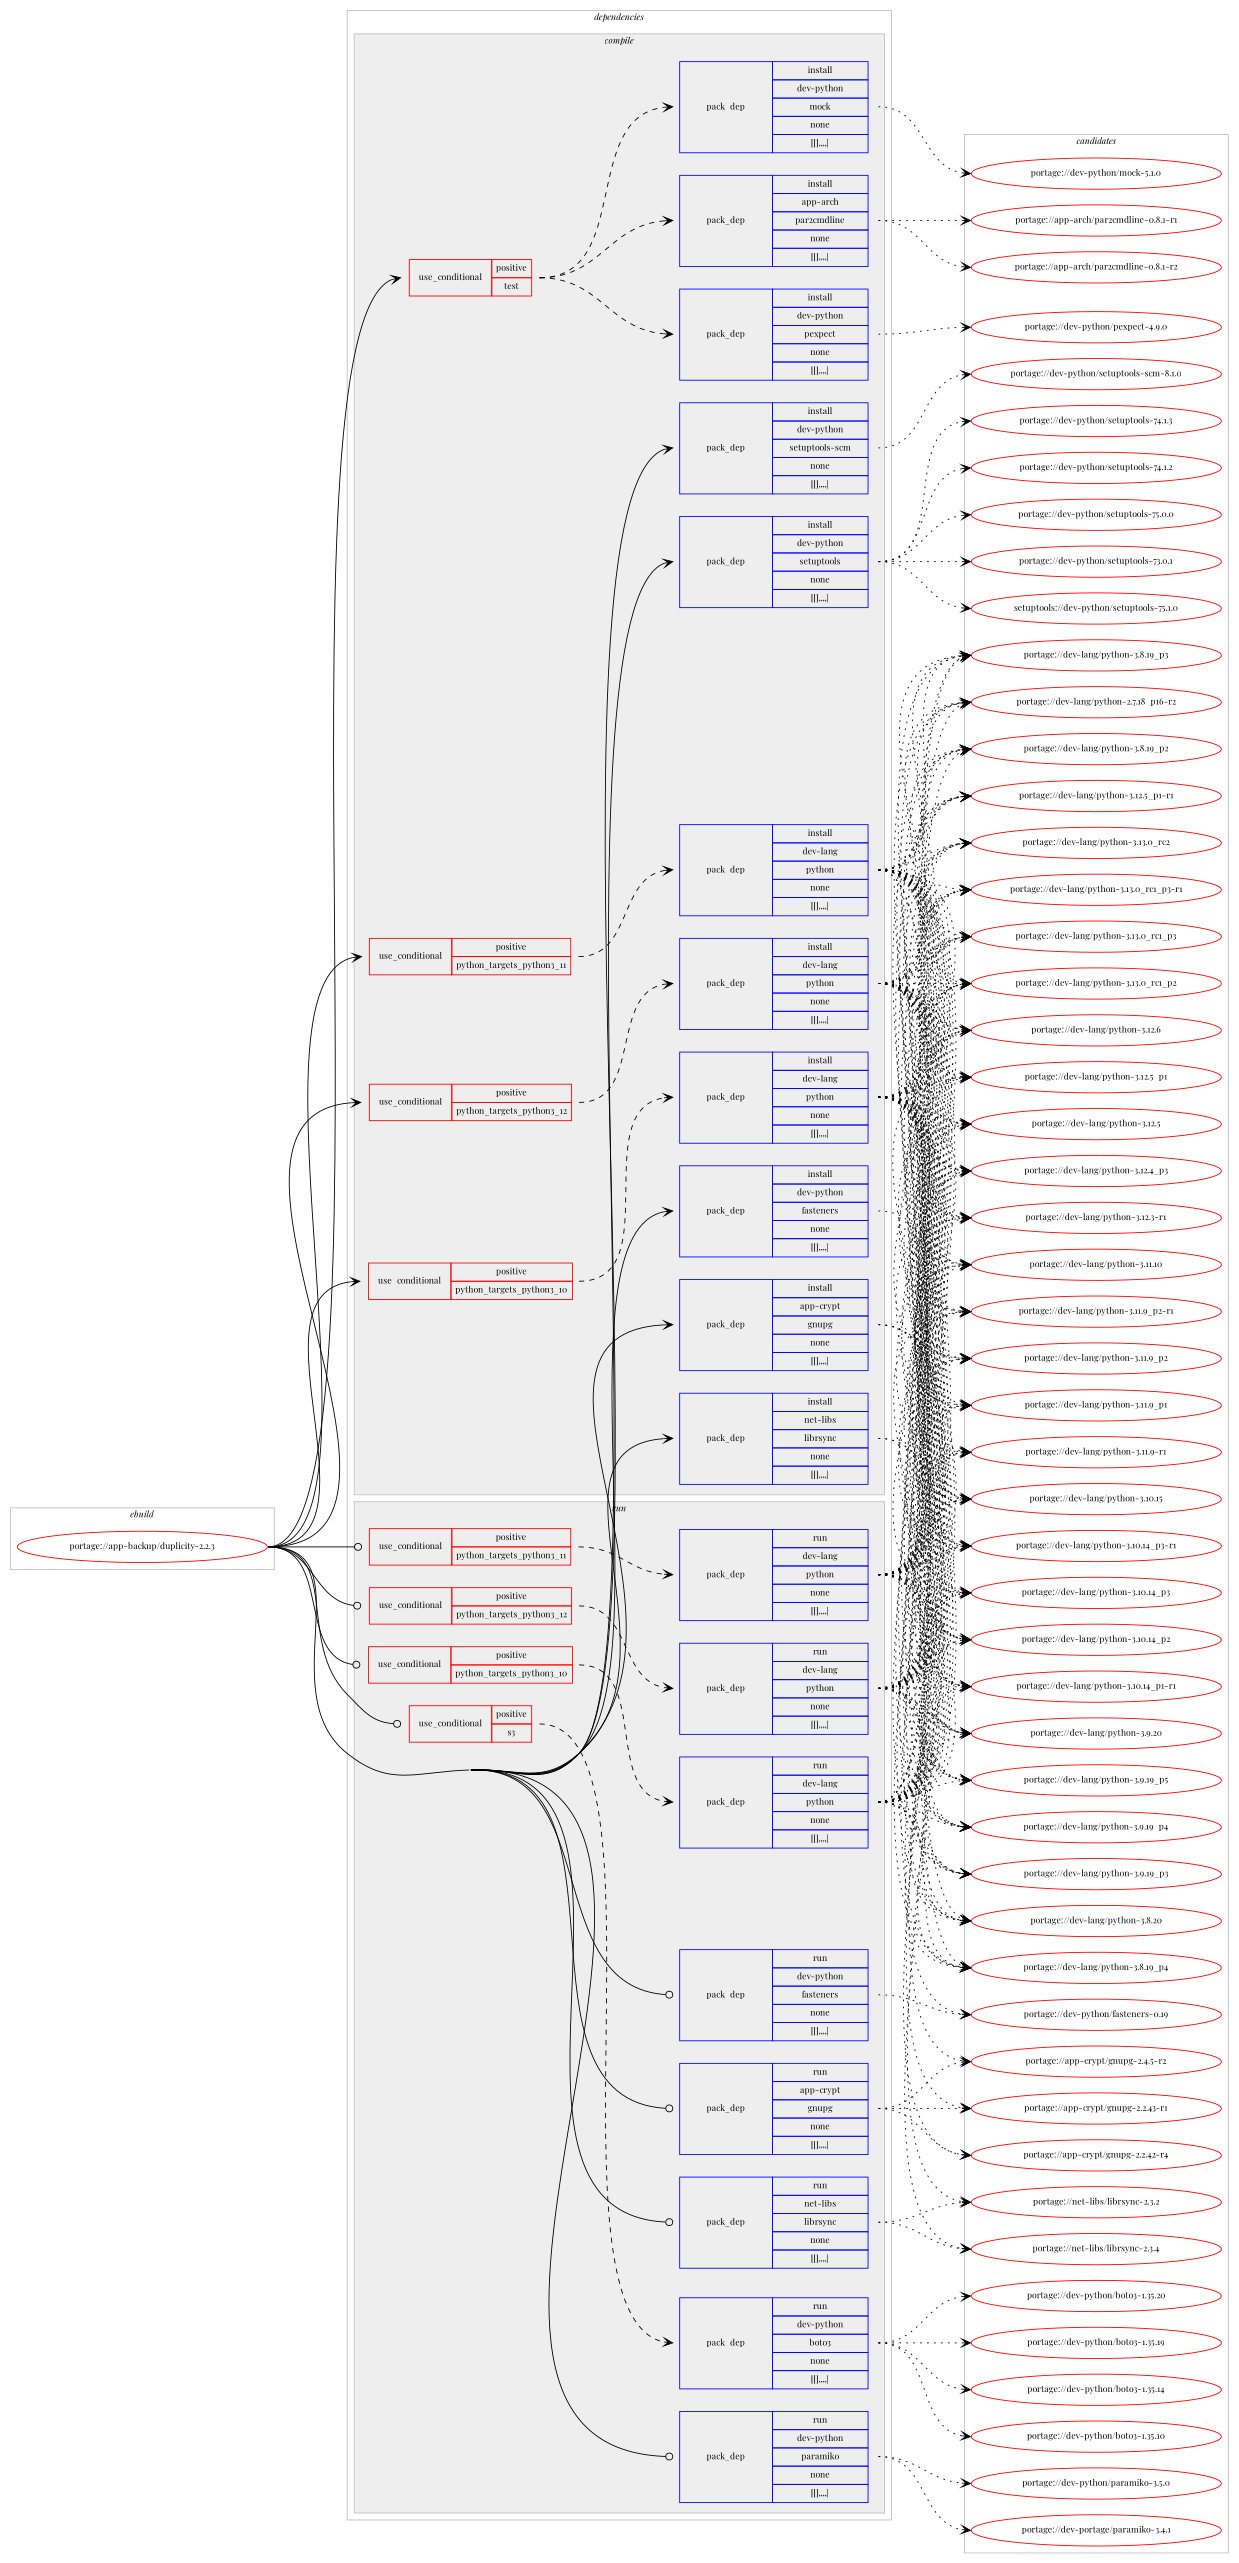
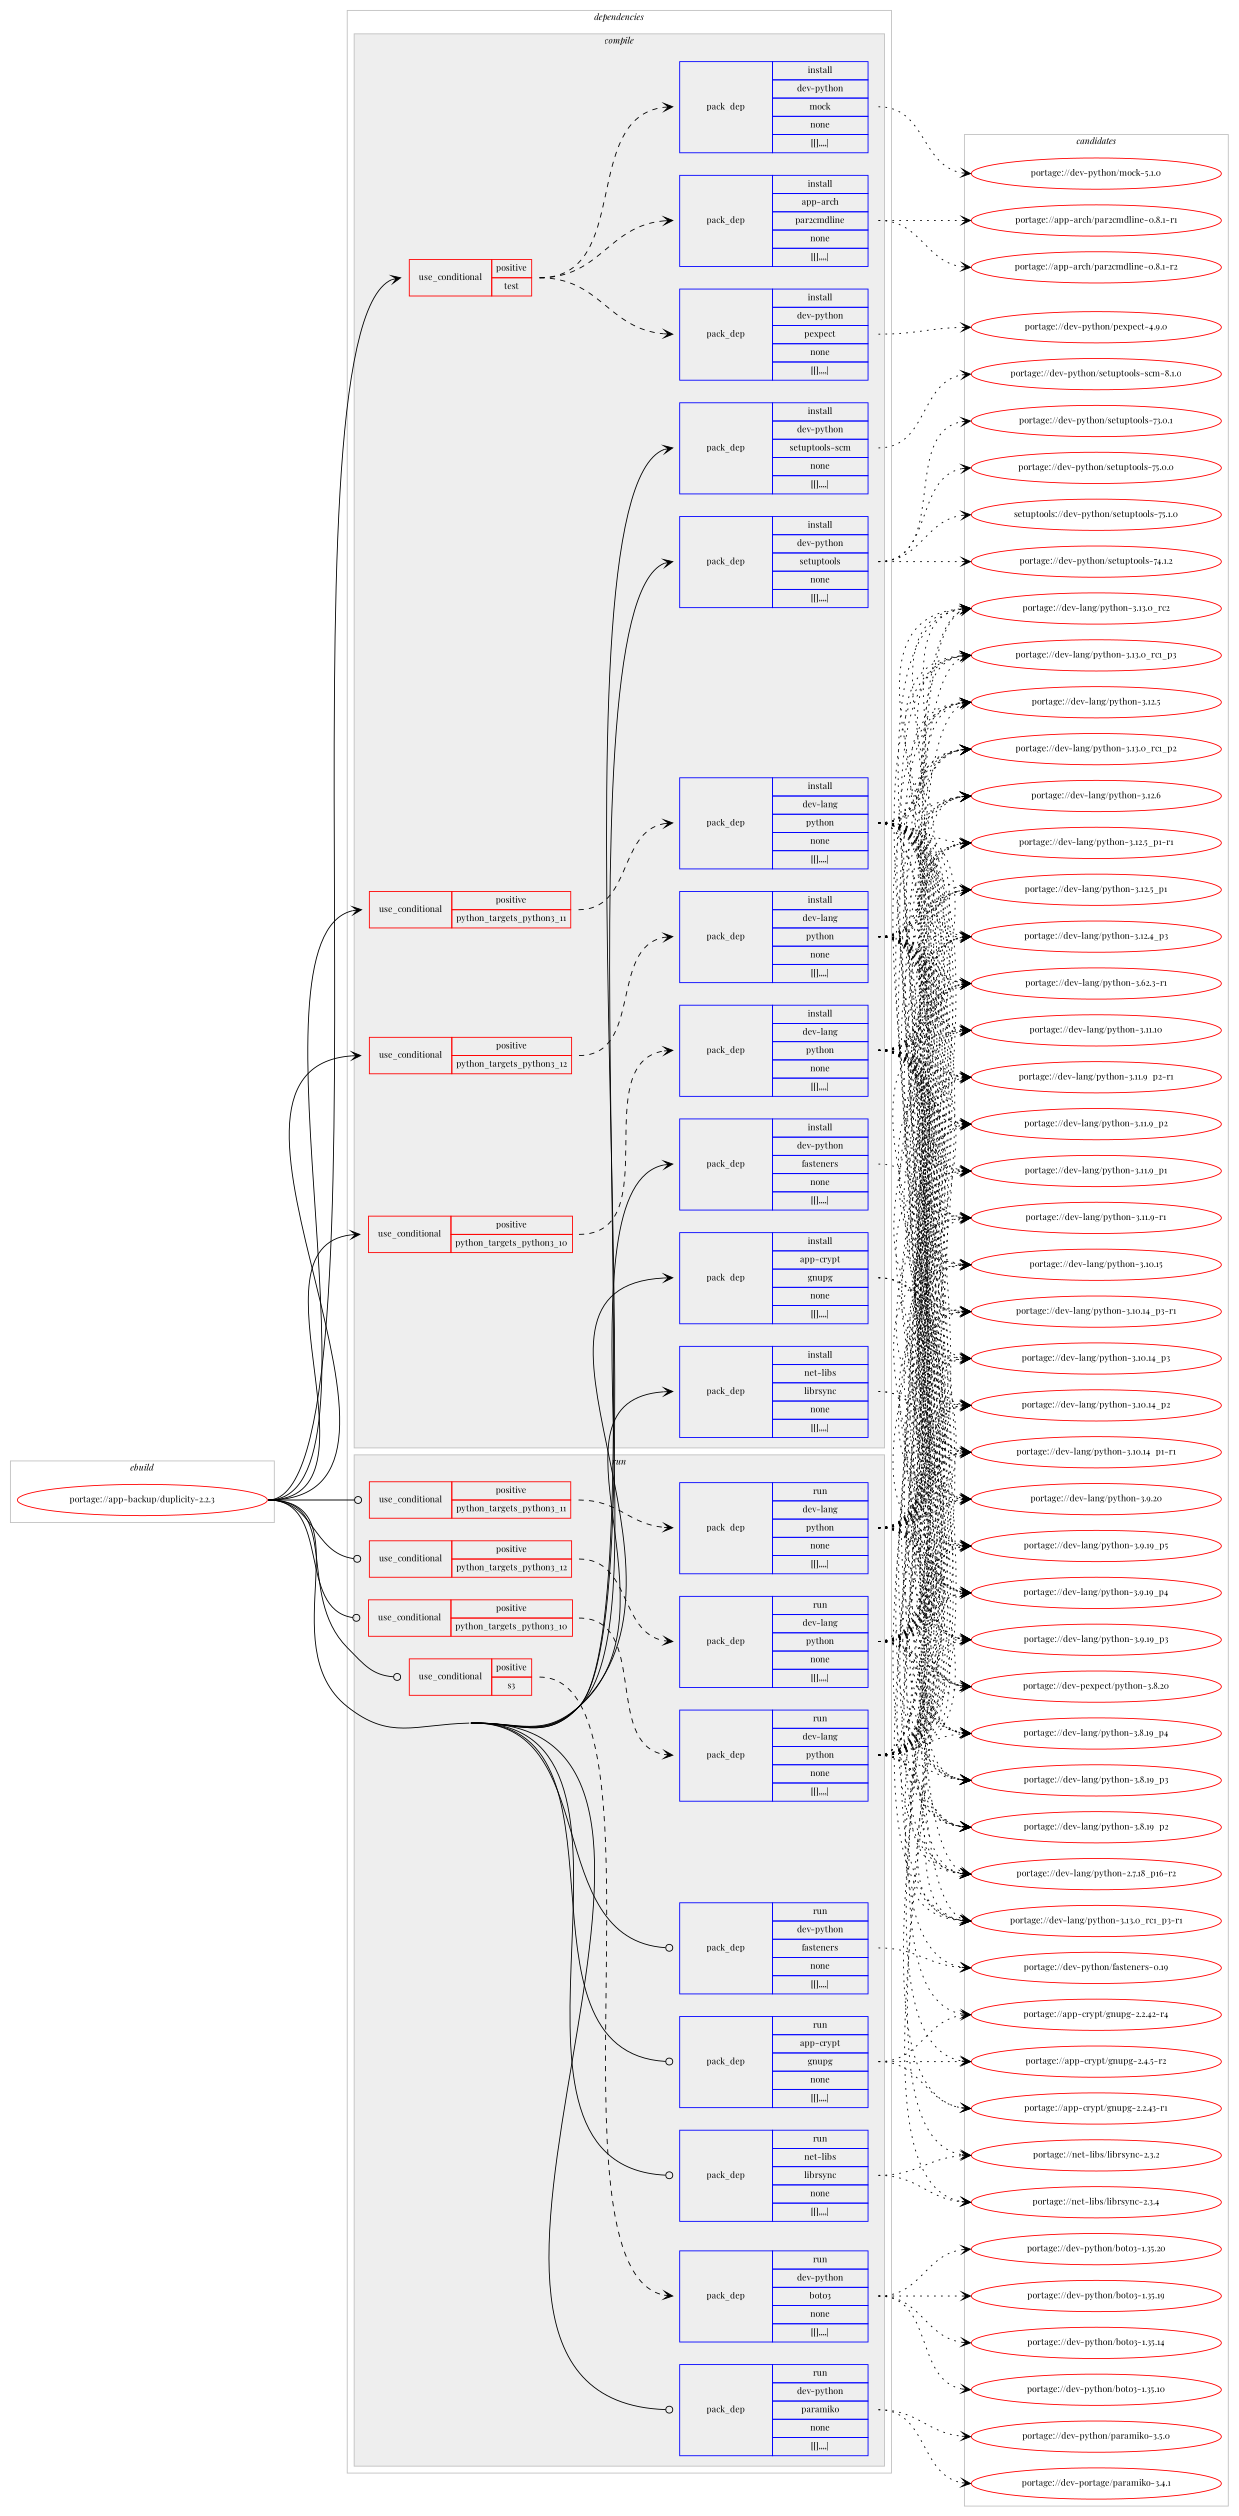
node "portage://dev-python/setuptools-74.1.3": removed
node "portage://dev-lang/python-3.12.3-r1": label "portage://dev-lang/python-3.12.3-r1" -> "portage://dev-lang/python-3.62.3-r1"
node "portage://dev-lang/python-3.8.20": label "portage://dev-lang/python-3.8.20" -> "portage://dev-pexpect/python-3.8.20"
